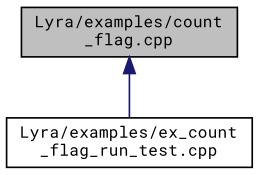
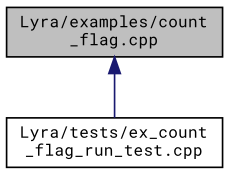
node "Lyra/examples/ex_count _flag_run_test.cpp": label "Lyra/examples/ex_count _flag_run_test.cpp" -> "Lyra/tests/ex_count _flag_run_test.cpp"
